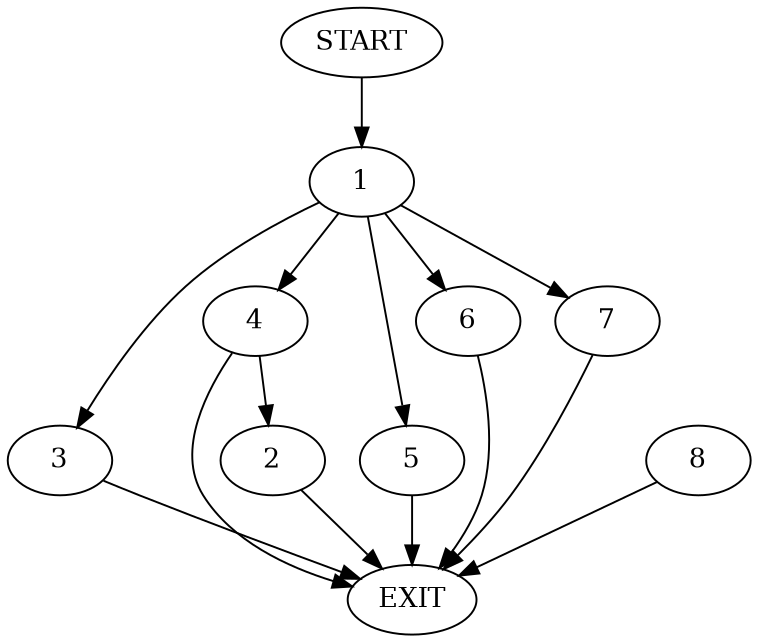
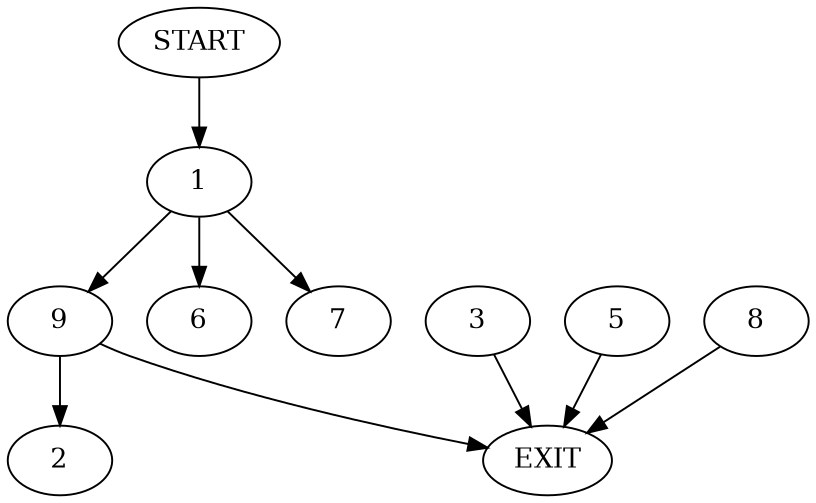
edge "1" -> "3": removed
edge "1" -> "5": removed
node "4": label "4" -> "9"
edge "6" -> "EXIT": removed
edge "7" -> "EXIT": removed
edge "2" -> "EXIT": removed
